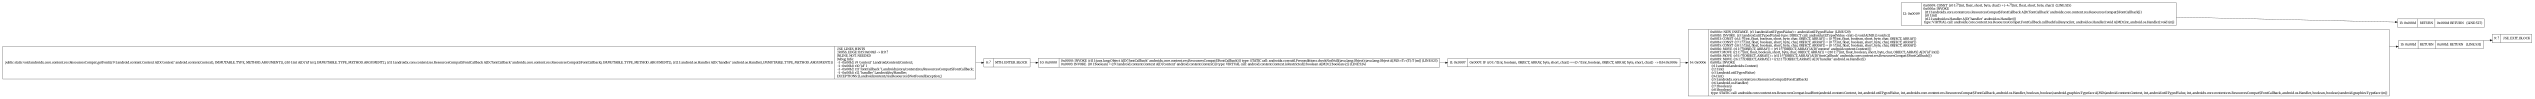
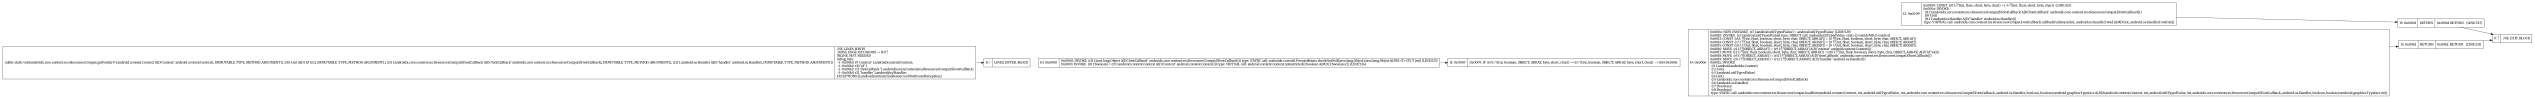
edge "13: 0x000d" -> "9: ?": added
node "8: ?": text "MTH_ENTER_BLOCK" -> "LINES_ENTER_BLOCK"
edge "8: ?" -> "10: 0x0000": removed
edge "11: 0x0007" -> "14: 0x000e": removed
